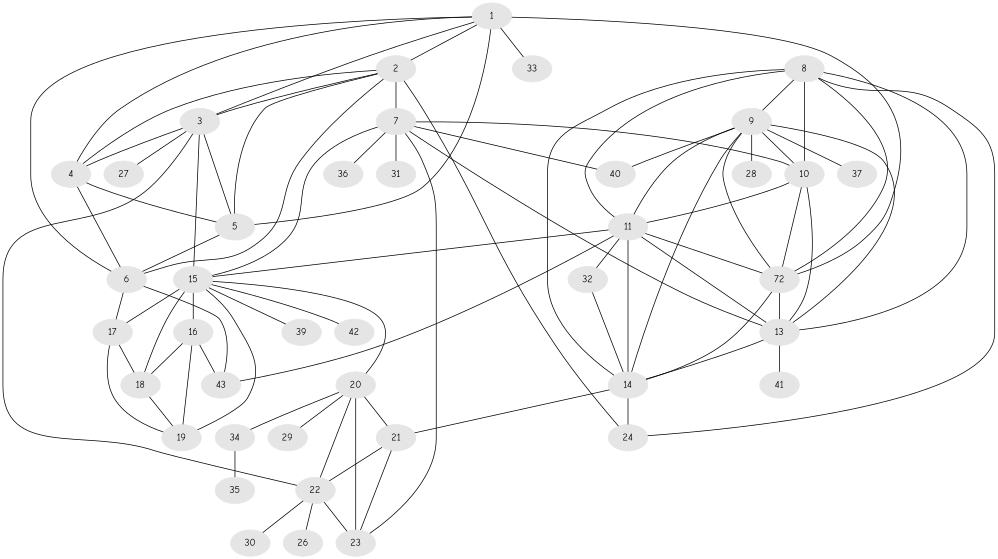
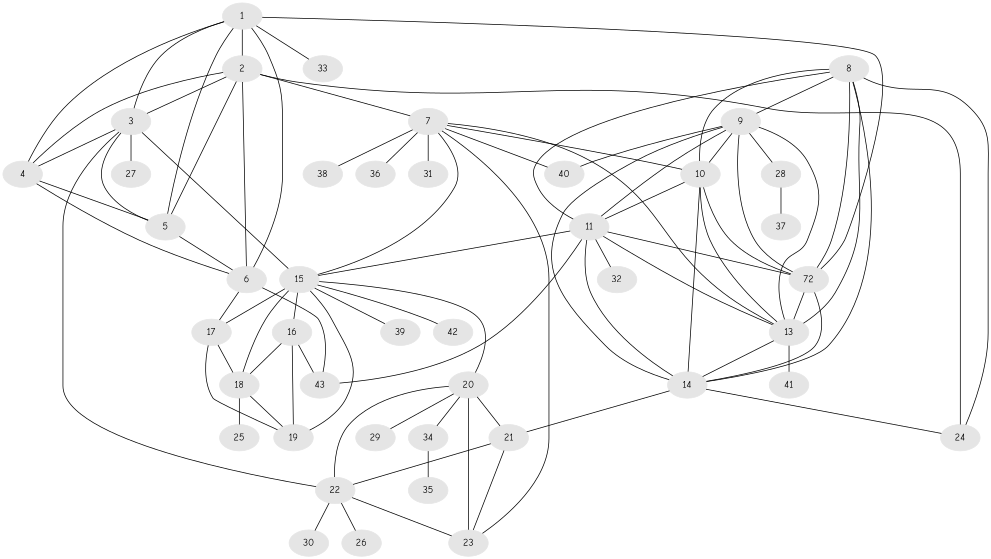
edge "9" -- "37": now "28" -- "37"
node "38": added
edge "32" -- "14": now "10" -- "14"
node "25": added
